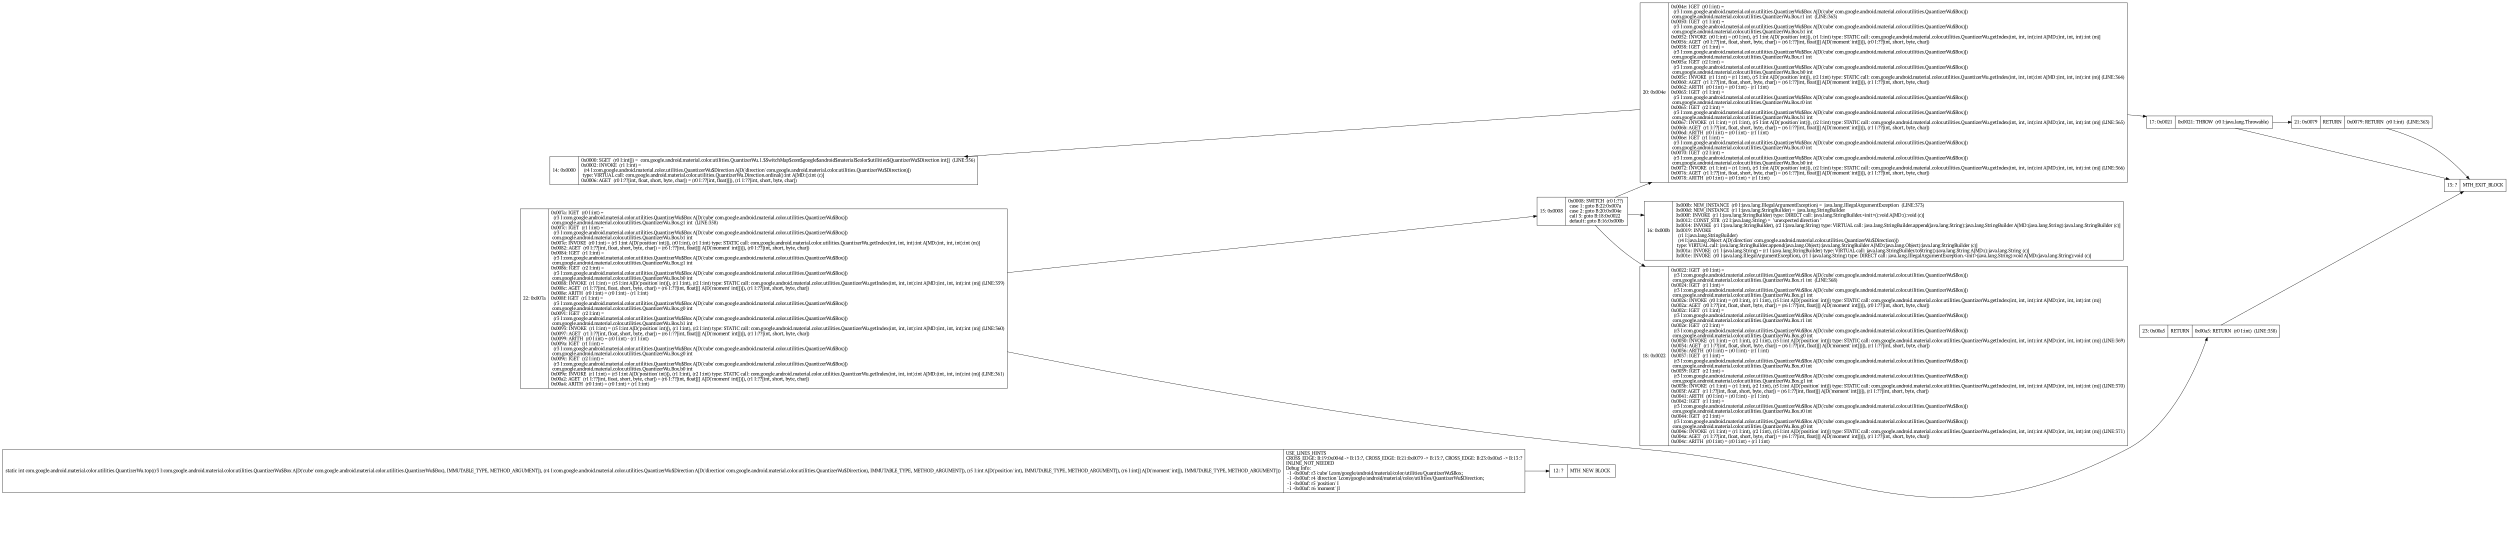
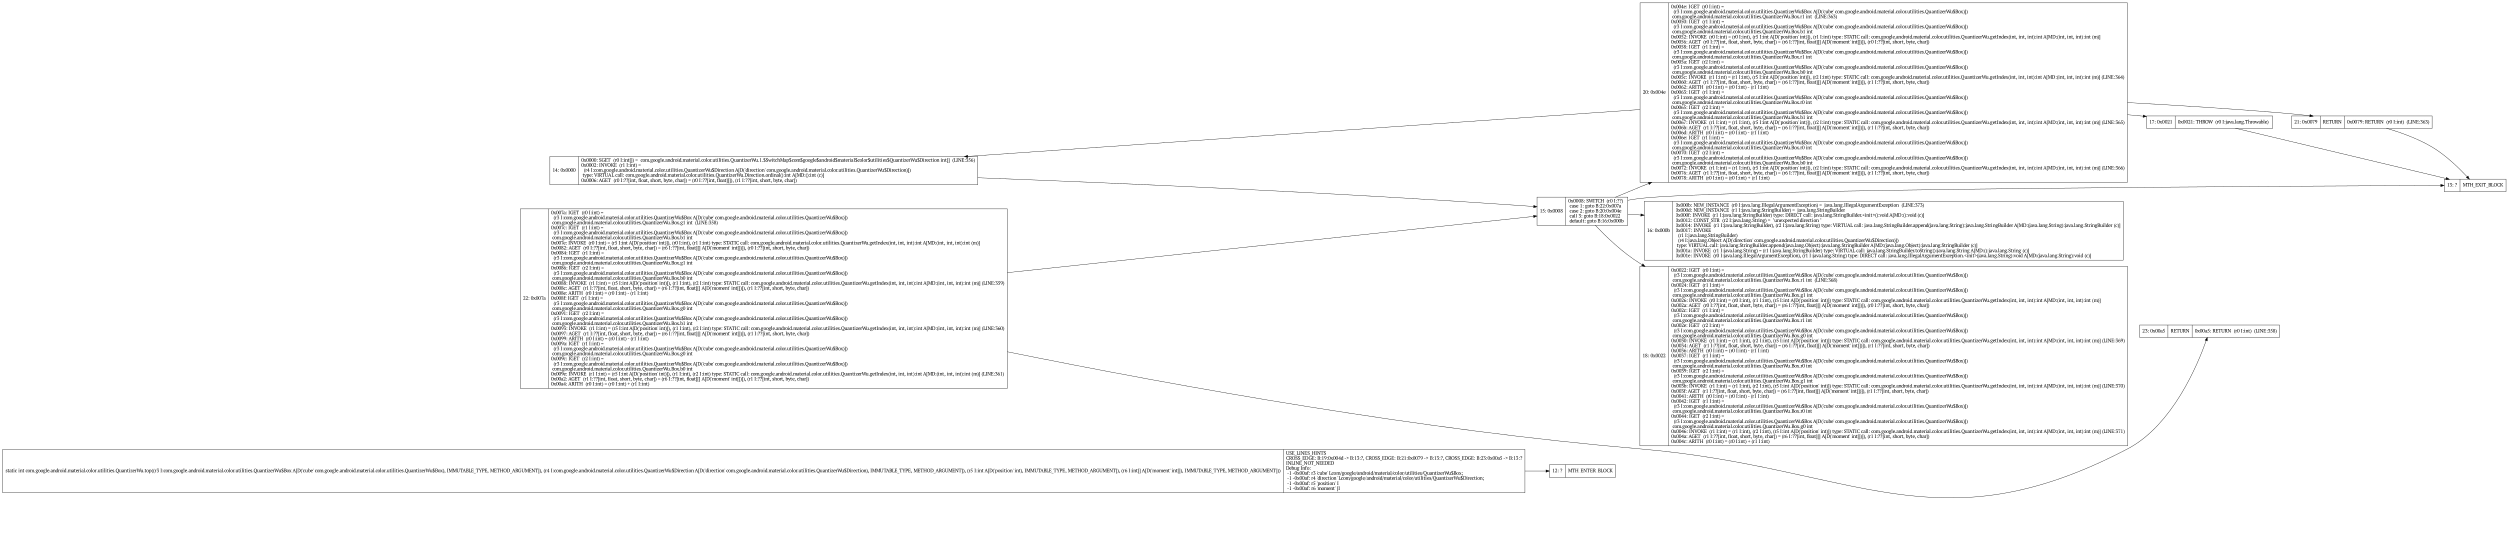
edge "17: 0x0021" -> "21: 0x0079": now "20: 0x004e" -> "21: 0x0079"
edge "14: 0x0000" -> "15: 0x0008": added
node "16: 0x000b": text "0x0019: INVOKE" -> "0x0017: INVOKE"
edge "23: 0x00a5" -> "13: ?": now "15: 0x0008" -> "13: ?"
node "12: ?": text "MTH_NEW_BLOCK" -> "MTH_ENTER_BLOCK"
